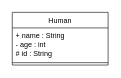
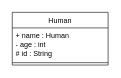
node "+ name : String - age : int # id : String": label "+ name : String - age : int # id : String" -> "+ name : Human - age : int # id : String"
